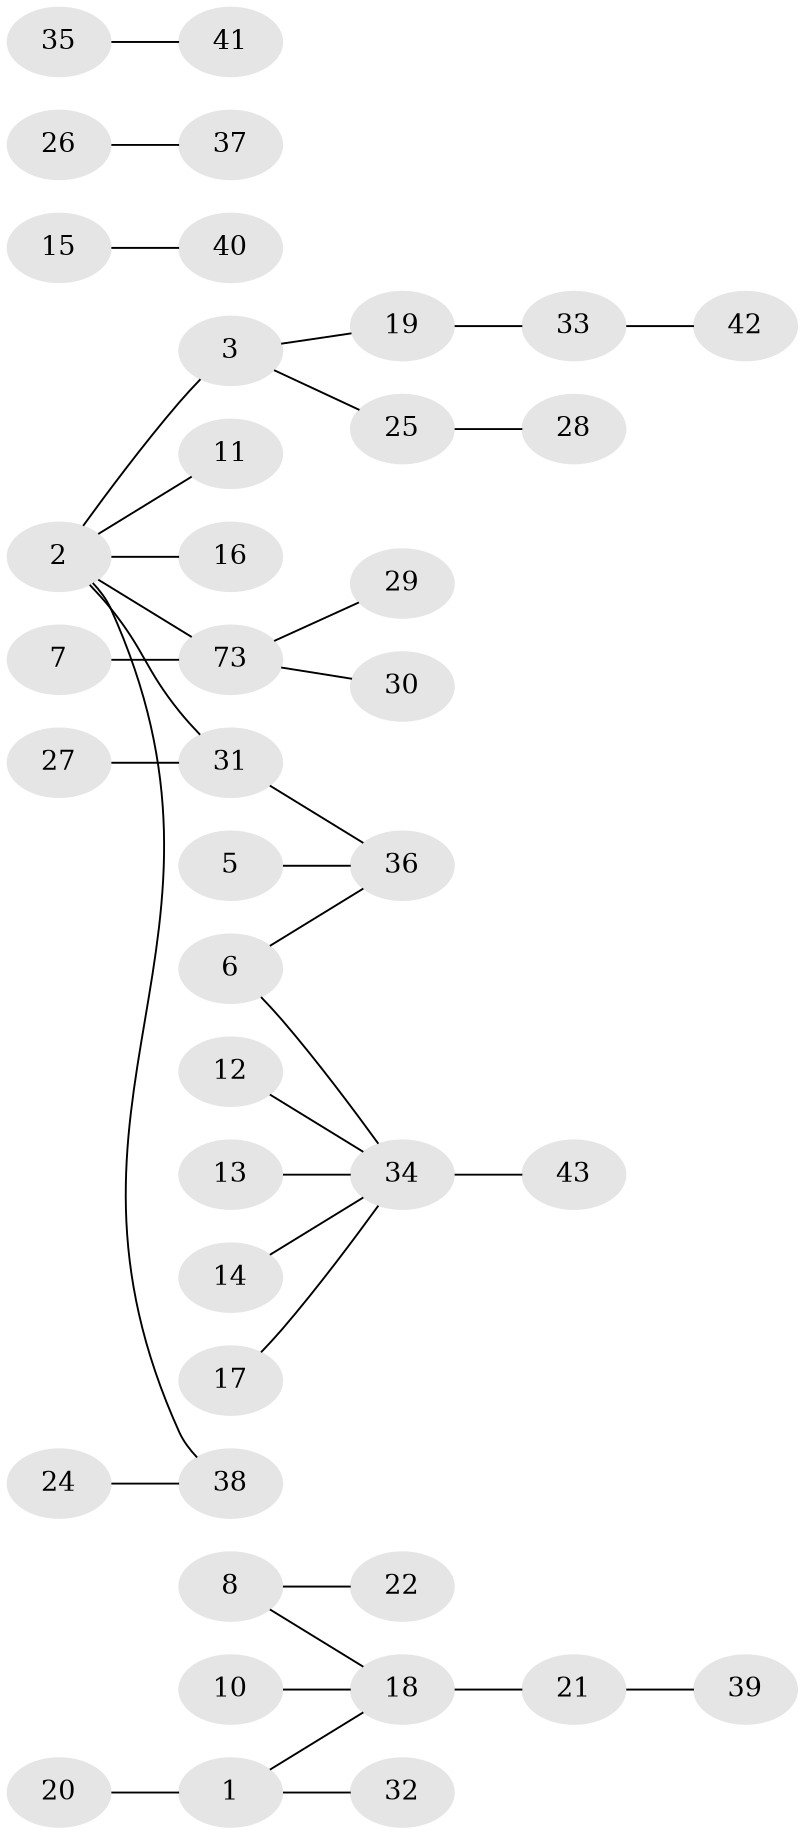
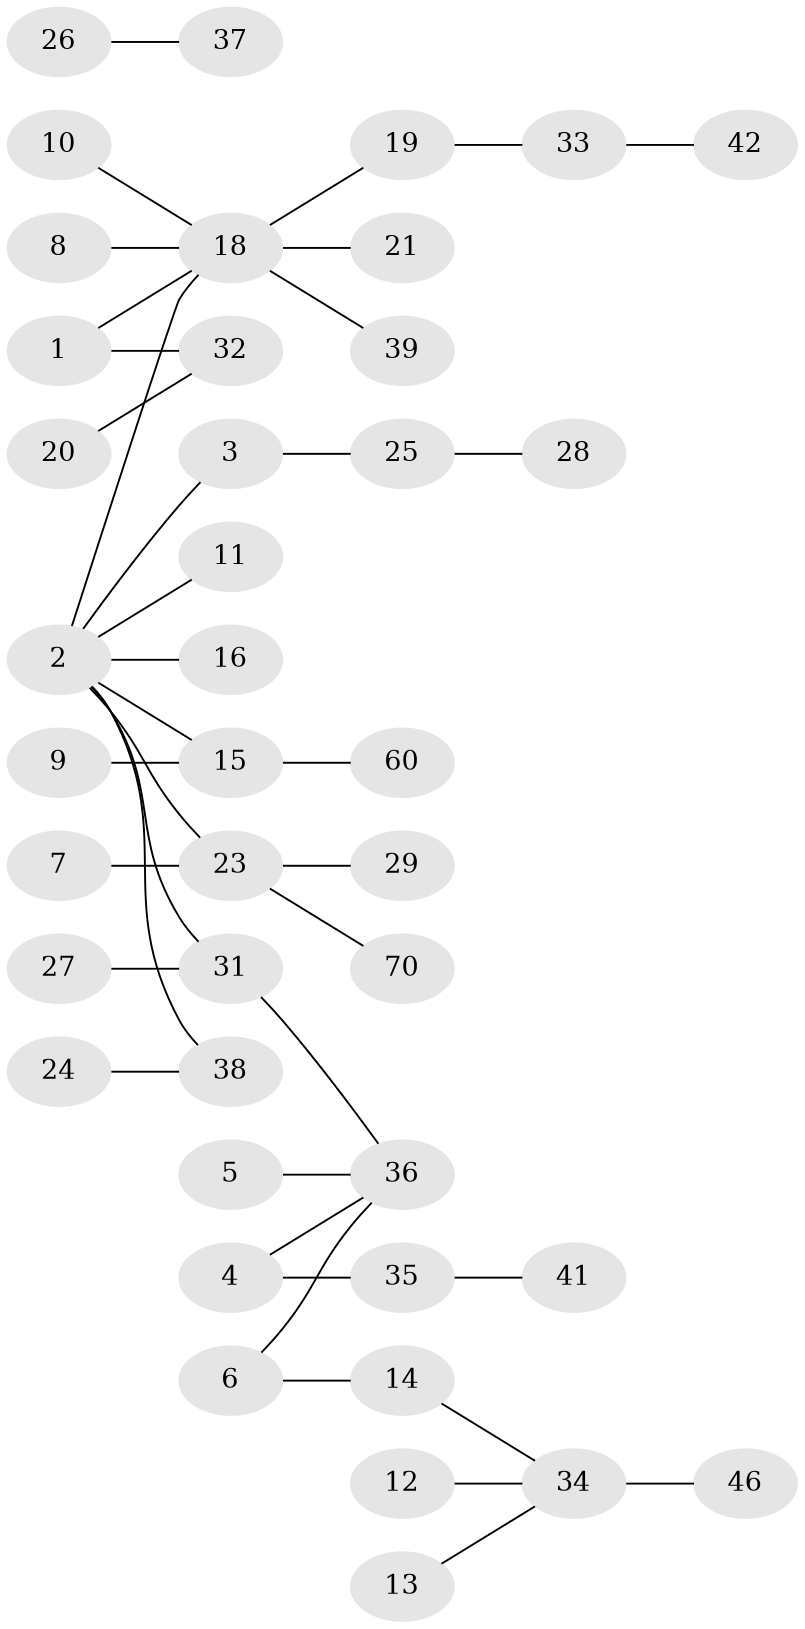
node "40": label "40" -> "60"
edge "19" -- "3": now "19" -- "18"
edge "18" -- "2": added
node "73": label "73" -> "23"
node "30": label "30" -> "70"
edge "2" -- "15": added
node "9": added
edge "6" -- "34": now "6" -- "14"
node "43": label "43" -> "46"
node "4": added
node "17": removed
node "22": removed
edge "21" -- "39": now "18" -- "39"
edge "20" -- "1": now "20" -- "32"
